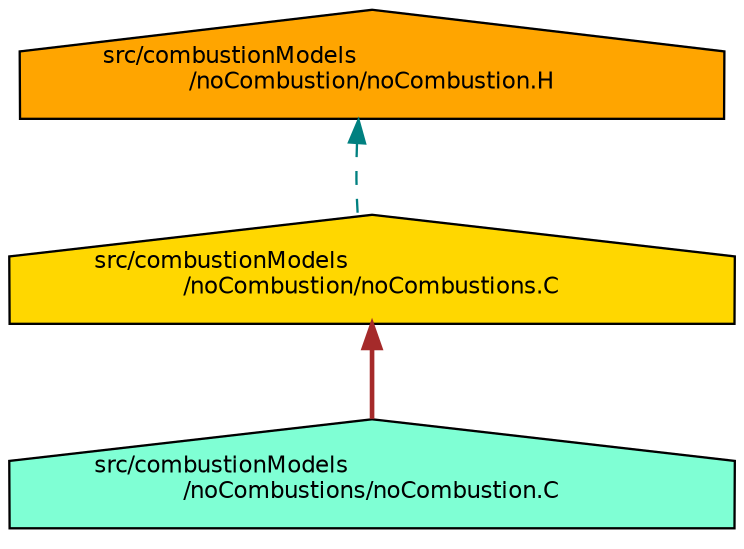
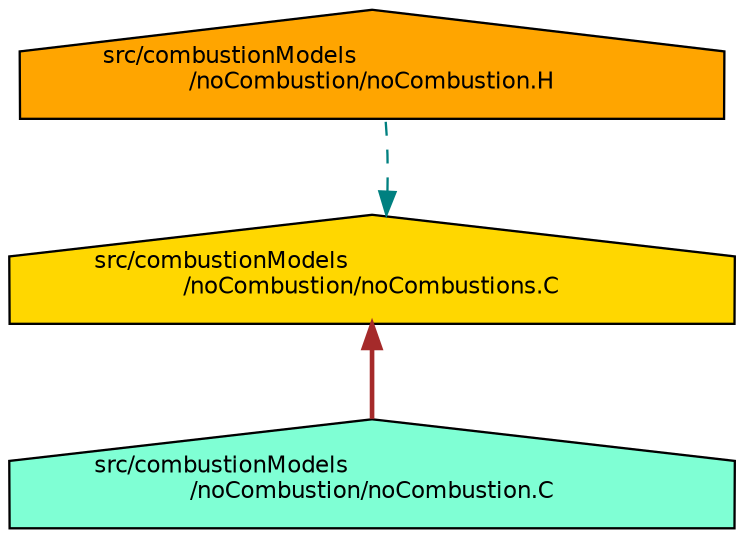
edge "src/combustionModels /noCombustion/noCombustions.C" -> "src/combustionModels /noCombustion/noCombustion.H": reversed
node "src/combustionModels /noCombustions/noCombustion.C": label "src/combustionModels /noCombustions/noCombustion.C" -> "src/combustionModels /noCombustion/noCombustion.C"
